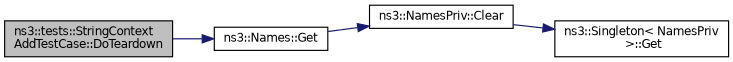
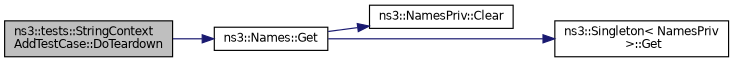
edge "ns3::NamesPriv::Clear" -> "ns3::Singleton< NamesPriv >::Get": now "ns3::Names::Get" -> "ns3::Singleton< NamesPriv >::Get"
